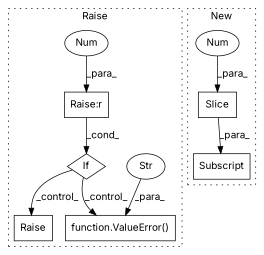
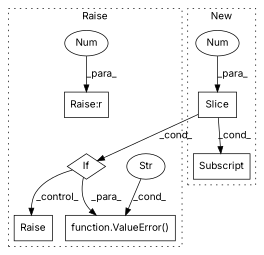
edge "Raise:r" -> "If": now "Slice" -> "If"
edge "Slice" -> "Subscript": label "_para_" -> "_cond_"
edge "If" -> "function.ValueError()": label "_control_" -> "_para_"
edge "Str" -> "function.ValueError()": label "_para_" -> "_cond_"
